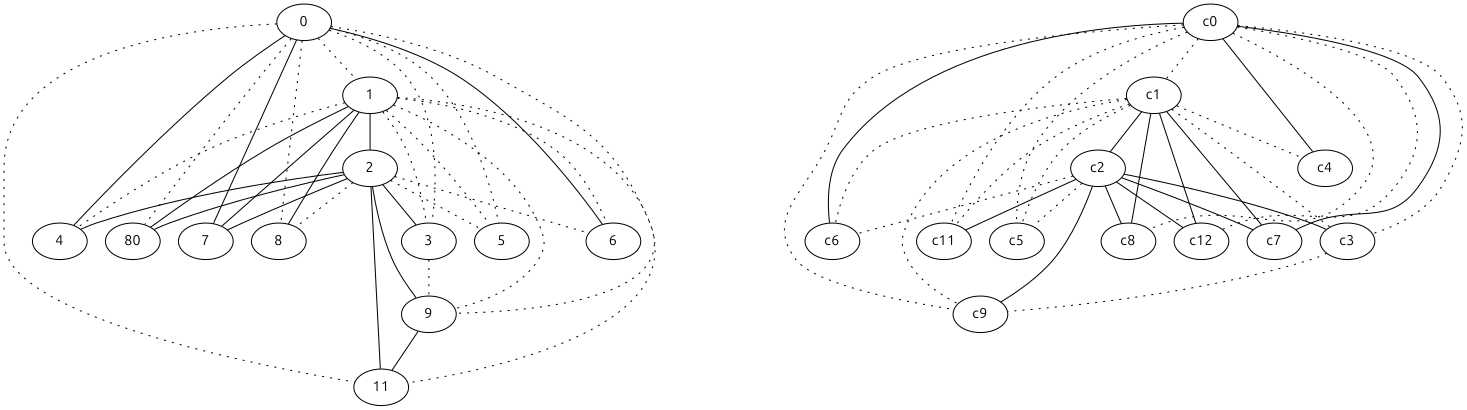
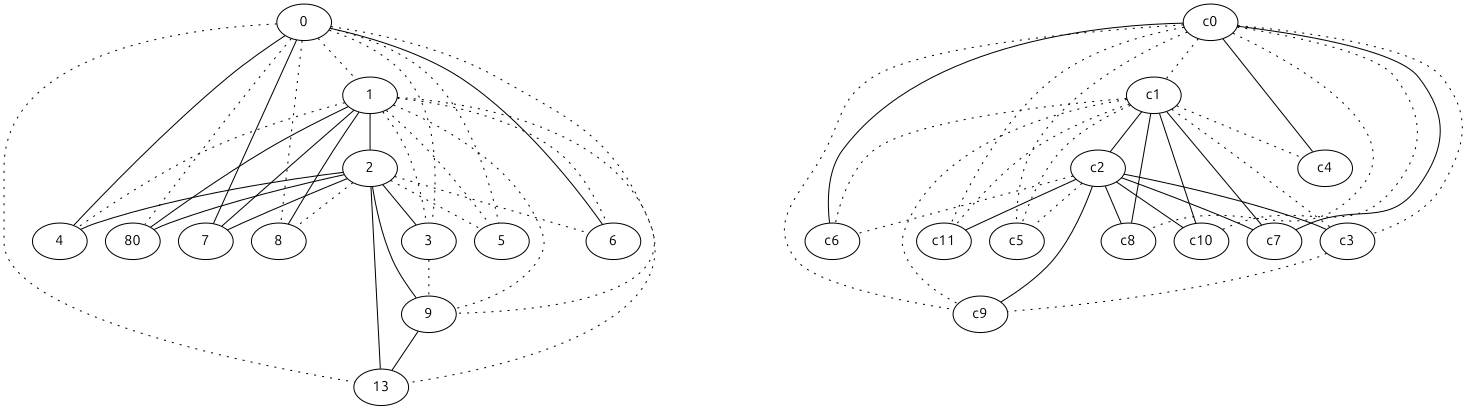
node "c12": label "c12" -> "c10"
node "11": label "11" -> "13"
